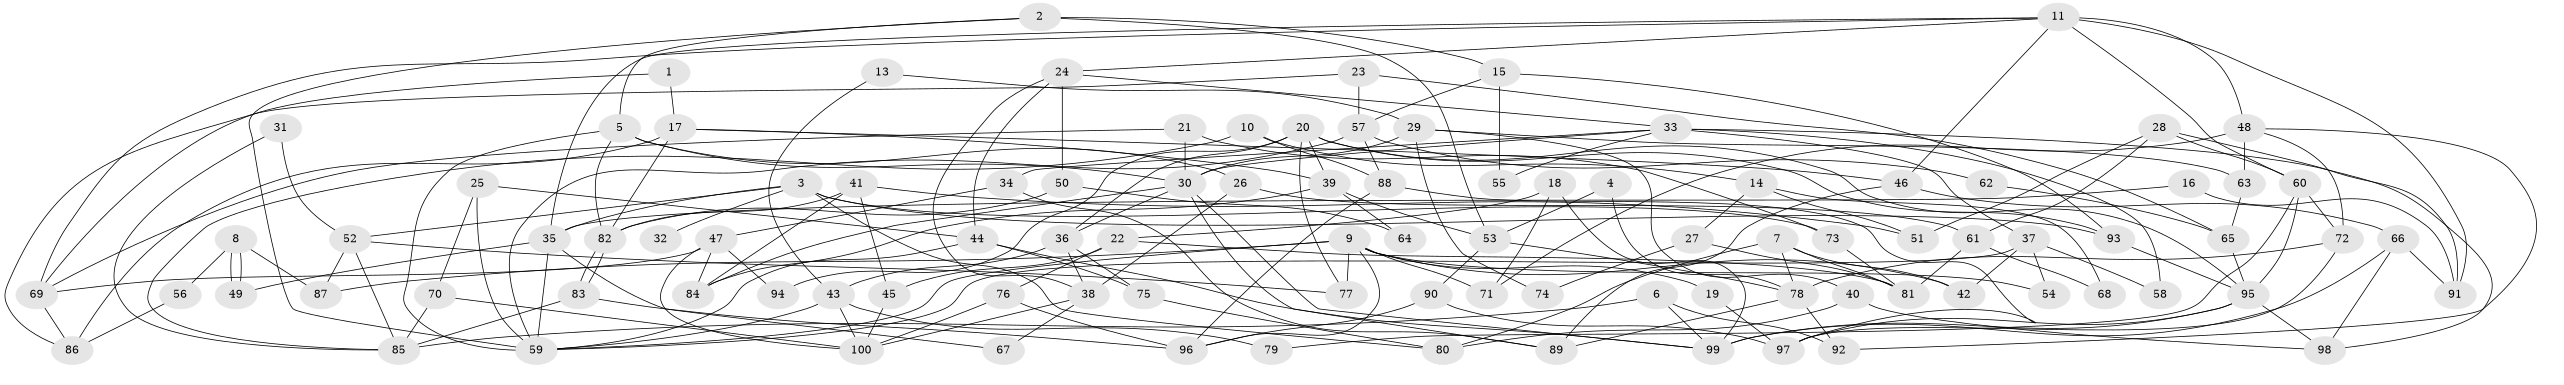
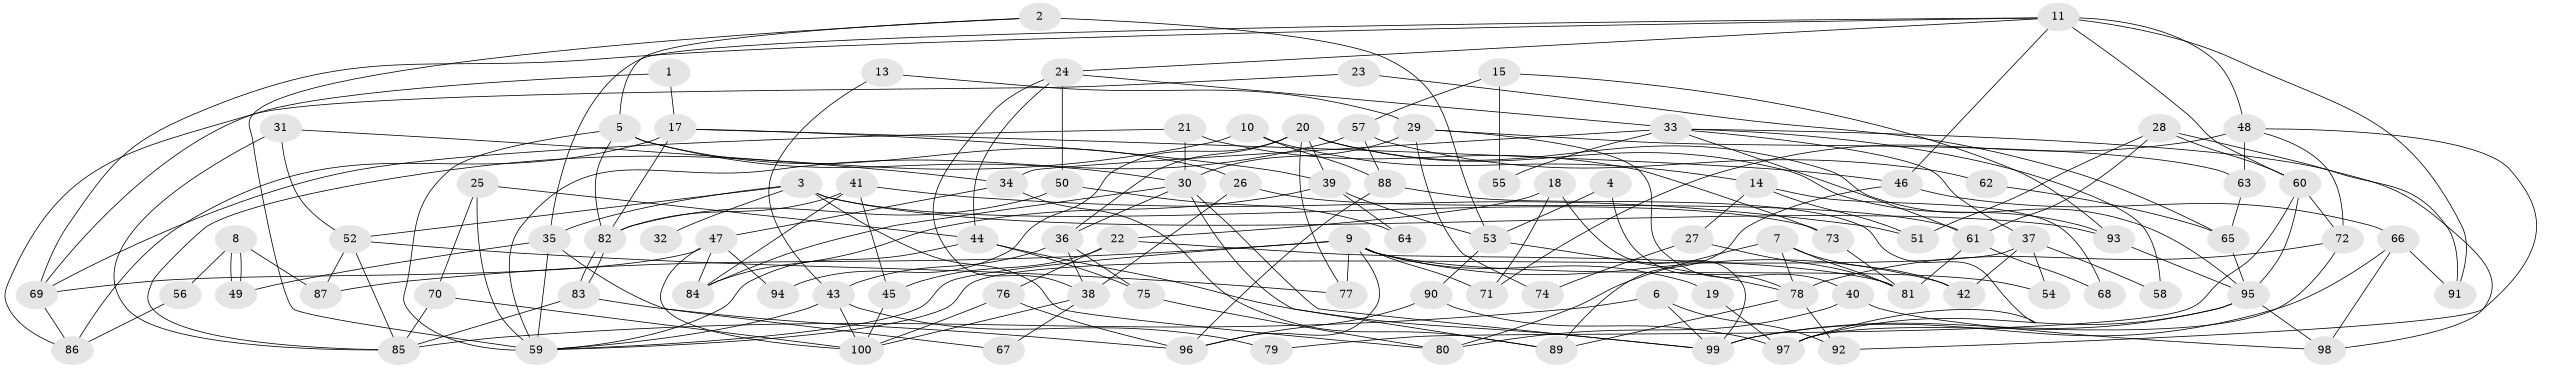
edge "2" -- "15": removed
edge "23" -- "57": removed
edge "33" -- "30": now "33" -- "61"
edge "31" -- "34": added
node "16": removed
